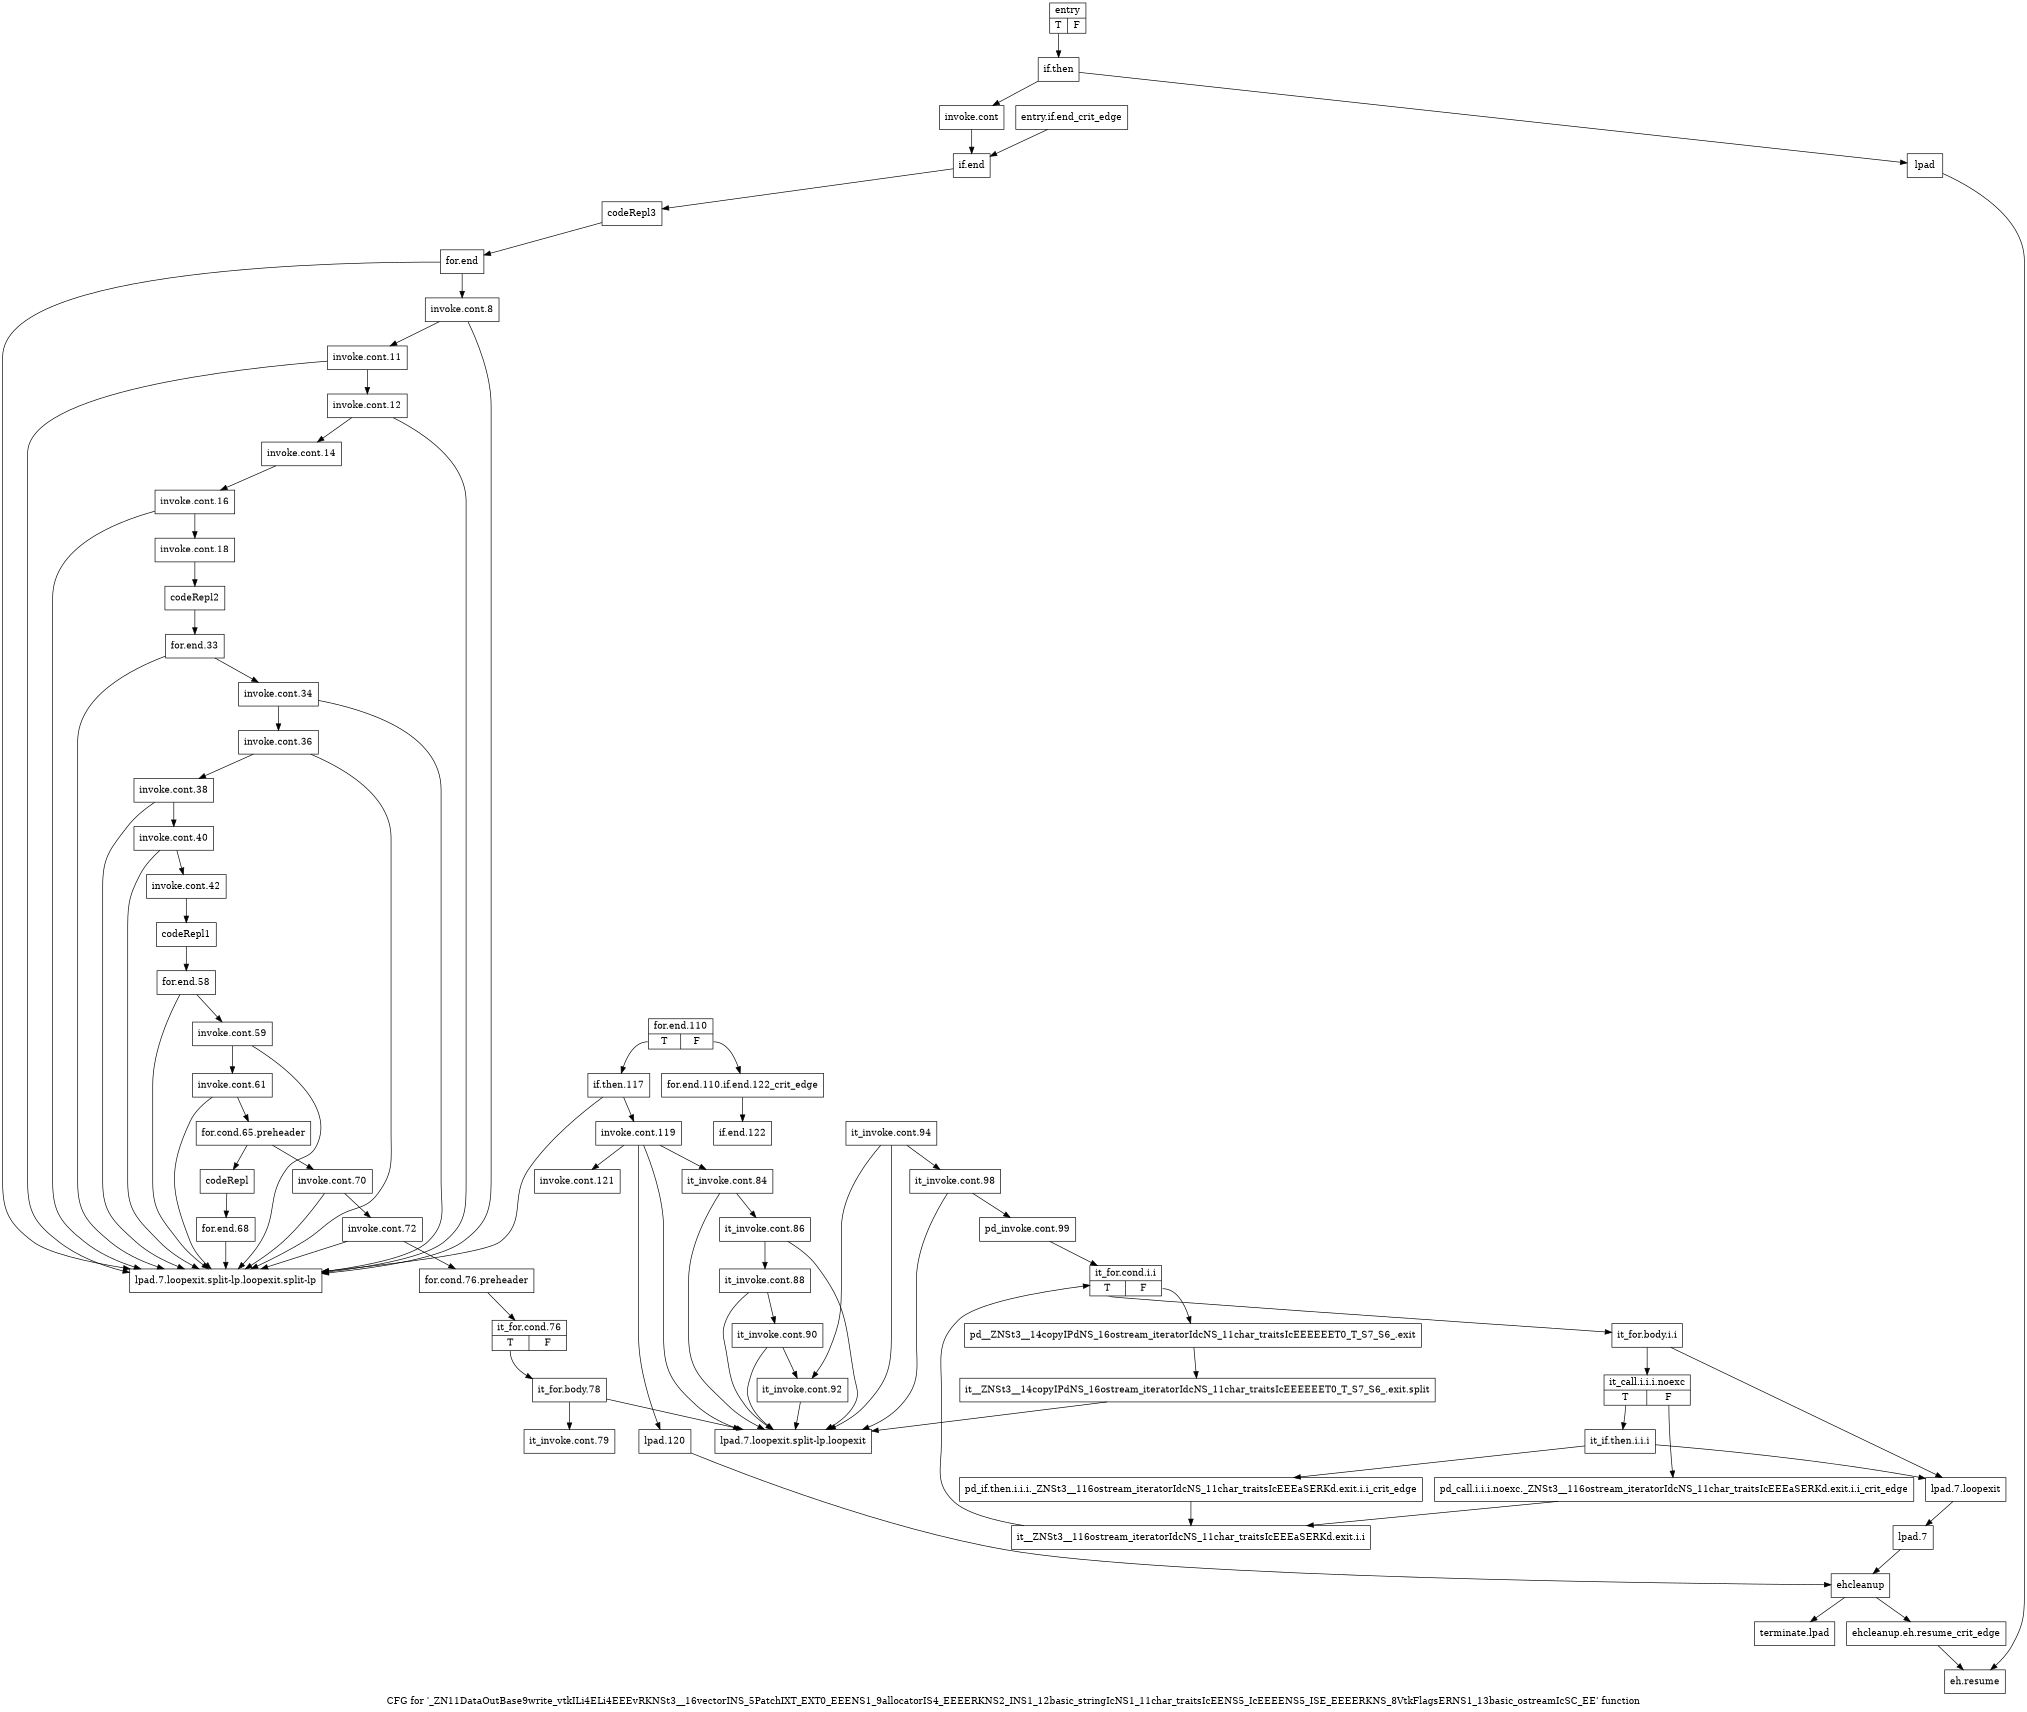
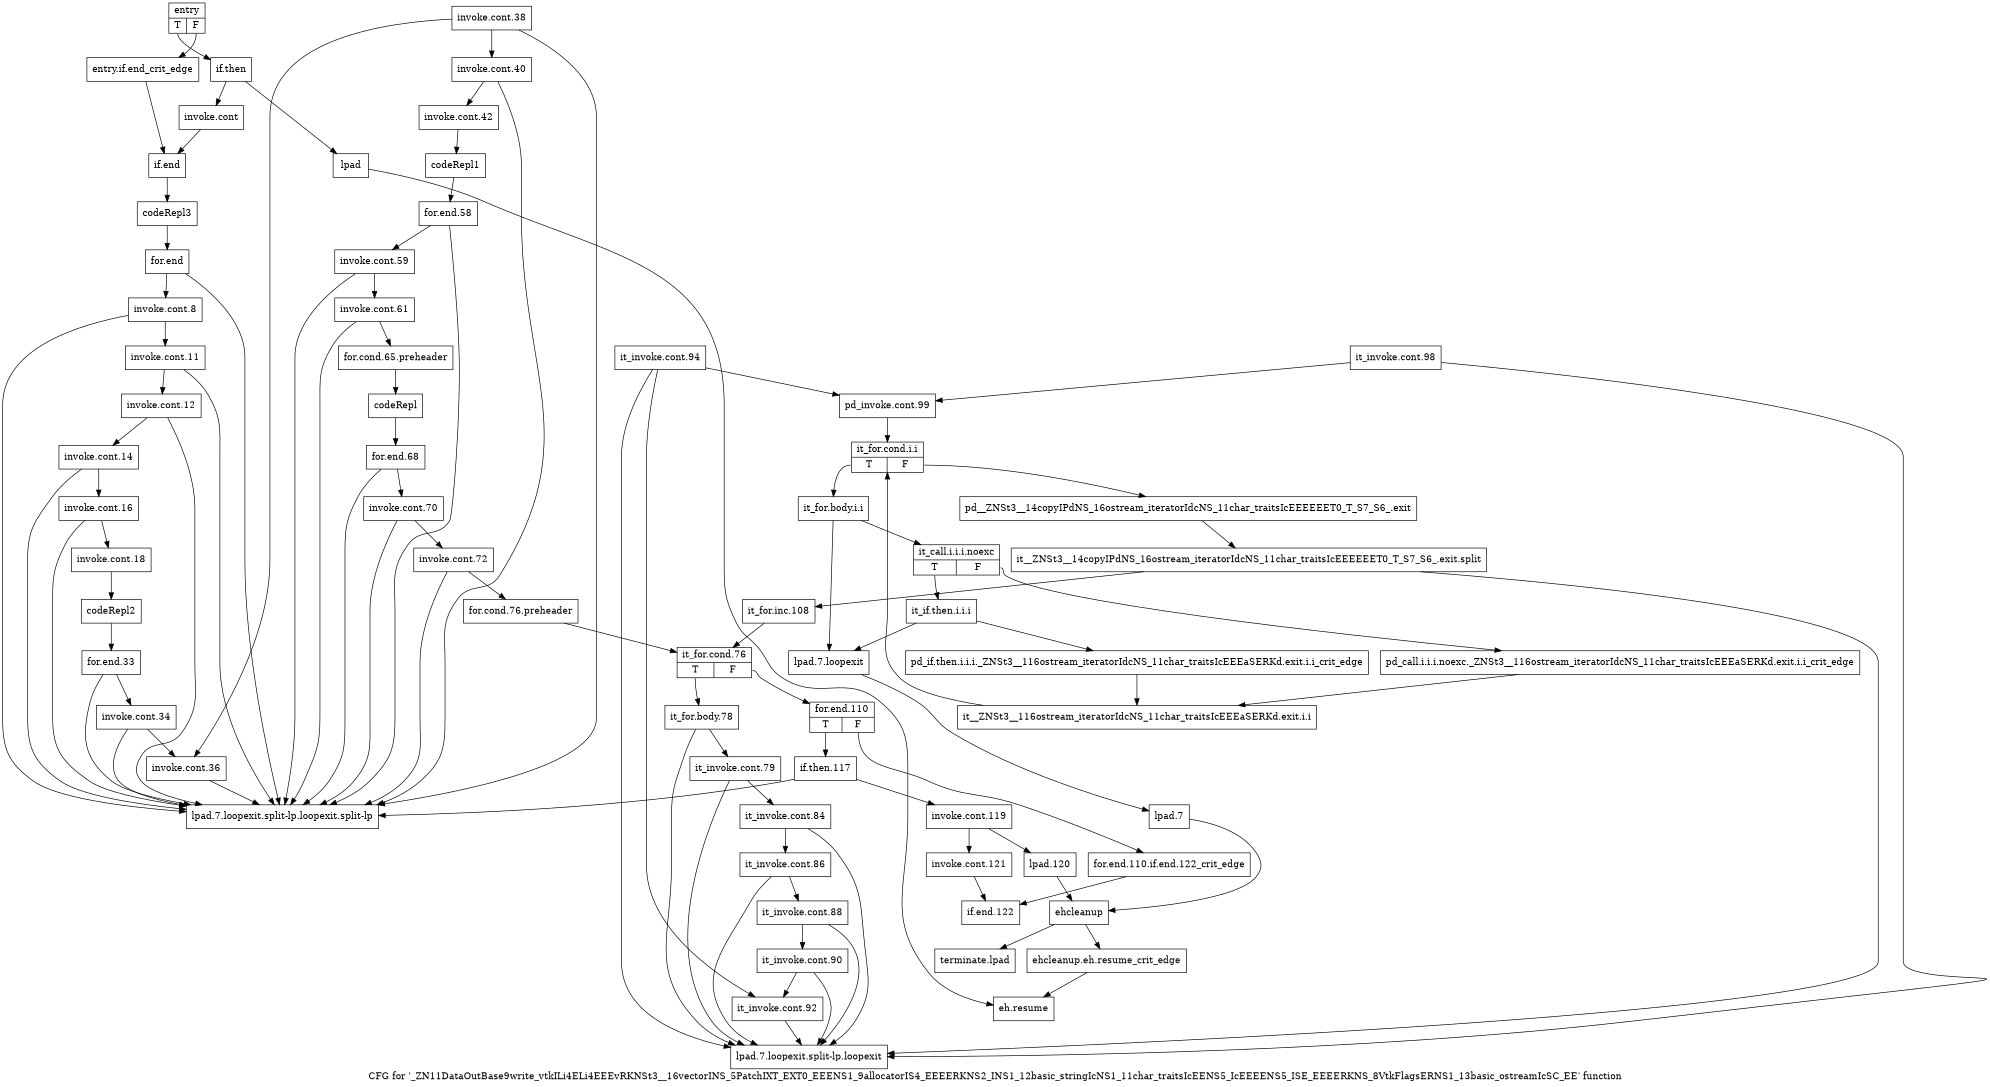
edge "entry" -> "entry.if.end_crit_edge": added
node "it_for.inc.108": added
edge "invoke.cont.14" -> "lpad.7.loopexit.split-lp.loopexit.split-lp": added
edge "it_for.cond.76" -> "for.end.110": added
edge "invoke.cont.36" -> "invoke.cont.38": reversed
edge "invoke.cont.121" -> "if.end.122": added
edge "it_invoke.cont.94" -> "it_invoke.cont.98": now "it_invoke.cont.94" -> "pd_invoke.cont.99"
edge "for.cond.65.preheader" -> "invoke.cont.70": now "for.end.68" -> "invoke.cont.70"
edge "invoke.cont.119" -> "it_invoke.cont.84": now "it_invoke.cont.79" -> "it_invoke.cont.84"
edge "invoke.cont.119" -> "lpad.7.loopexit.split-lp.loopexit": now "it_invoke.cont.79" -> "lpad.7.loopexit.split-lp.loopexit"
